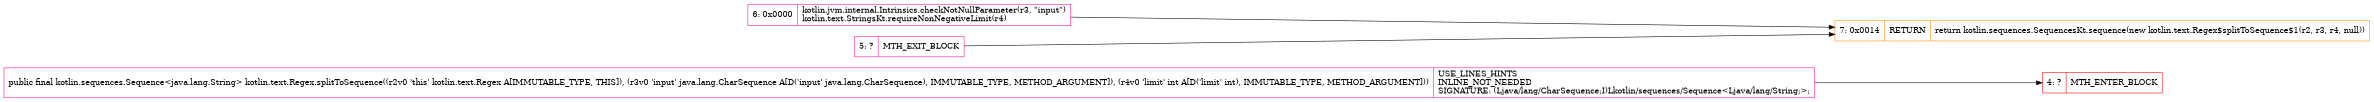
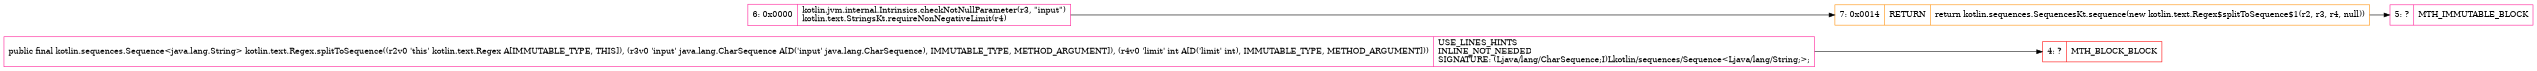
edge "5: ?" -> "7: 0x0014": reversed
node "5: ?": text "MTH_EXIT_BLOCK" -> "MTH_IMMUTABLE_BLOCK"
node "4: ?": text "MTH_ENTER_BLOCK" -> "MTH_BLOCK_BLOCK"
